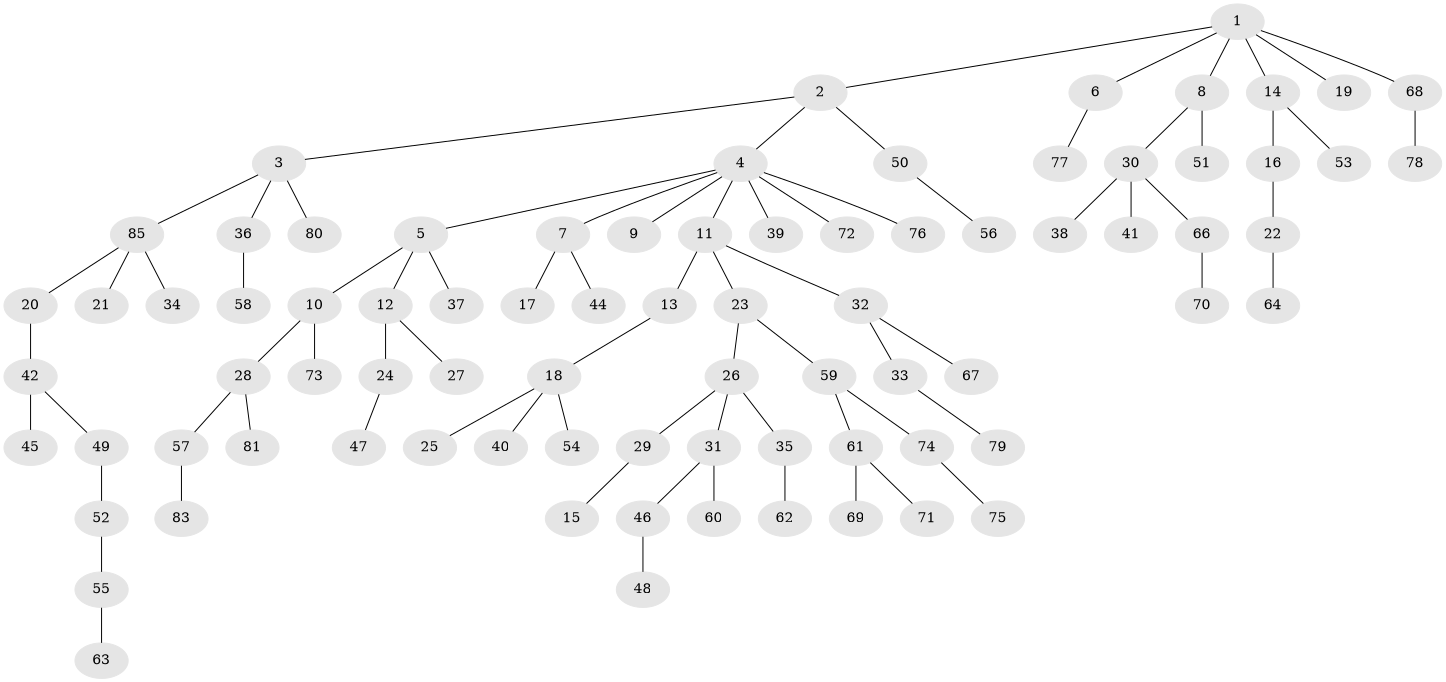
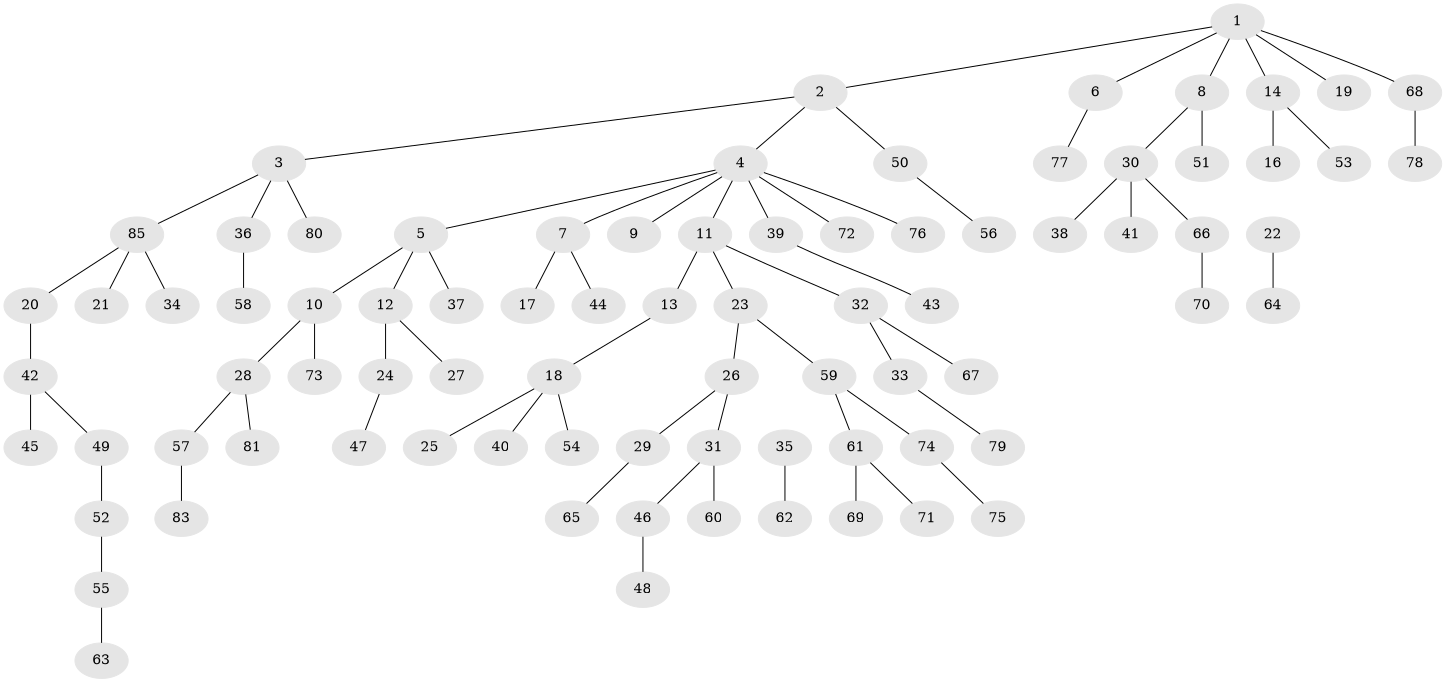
edge "16" -- "22": removed
node "43": added
edge "26" -- "35": removed
node "15": label "15" -> "65"
